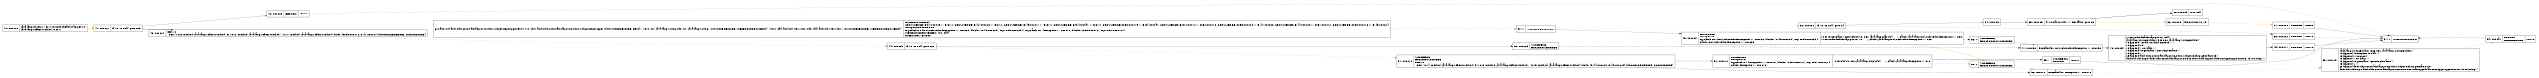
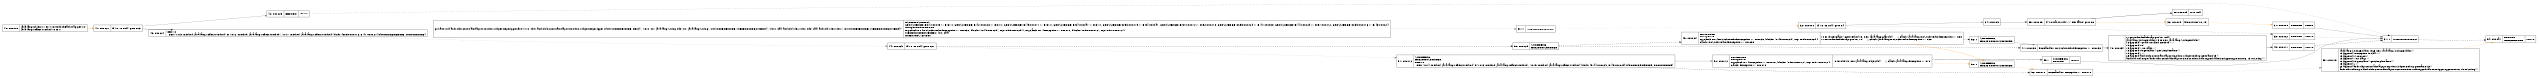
edge "30: ?" -> "45: 0x002d": now "55: 0x002d" -> "45: 0x002d"
edge "54: 0x00a7" -> "31: ?": reversed
